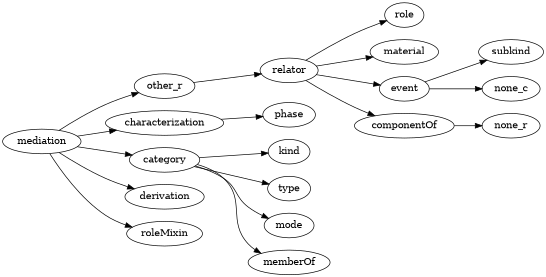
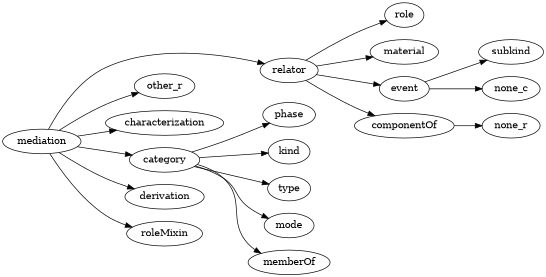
edge "other_r" -> "relator": now "mediation" -> "relator"
edge "characterization" -> "phase": now "category" -> "phase"
